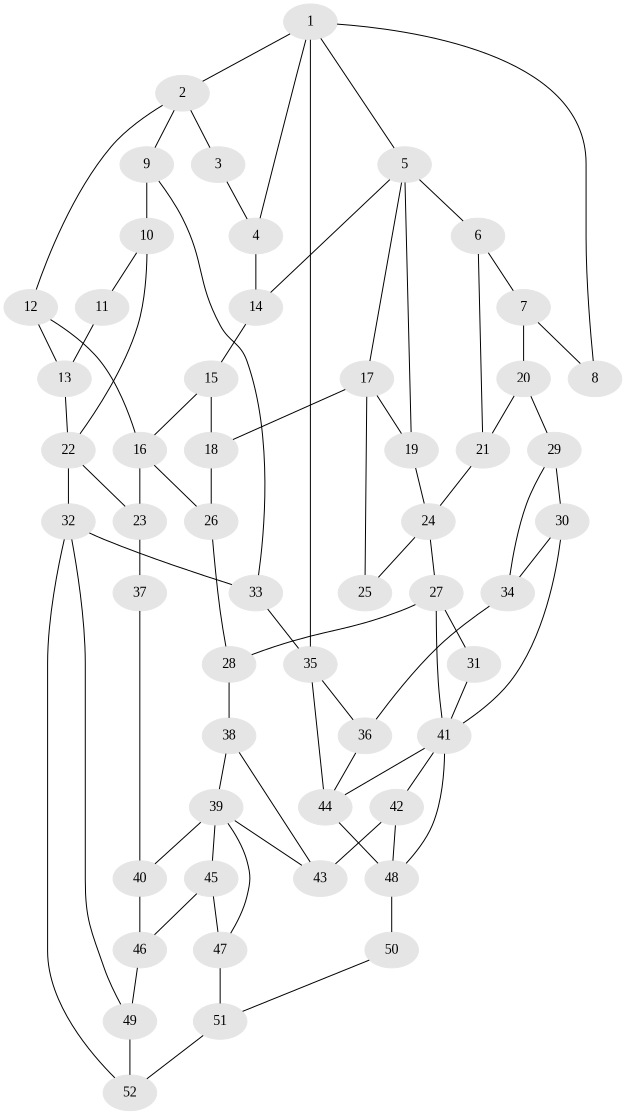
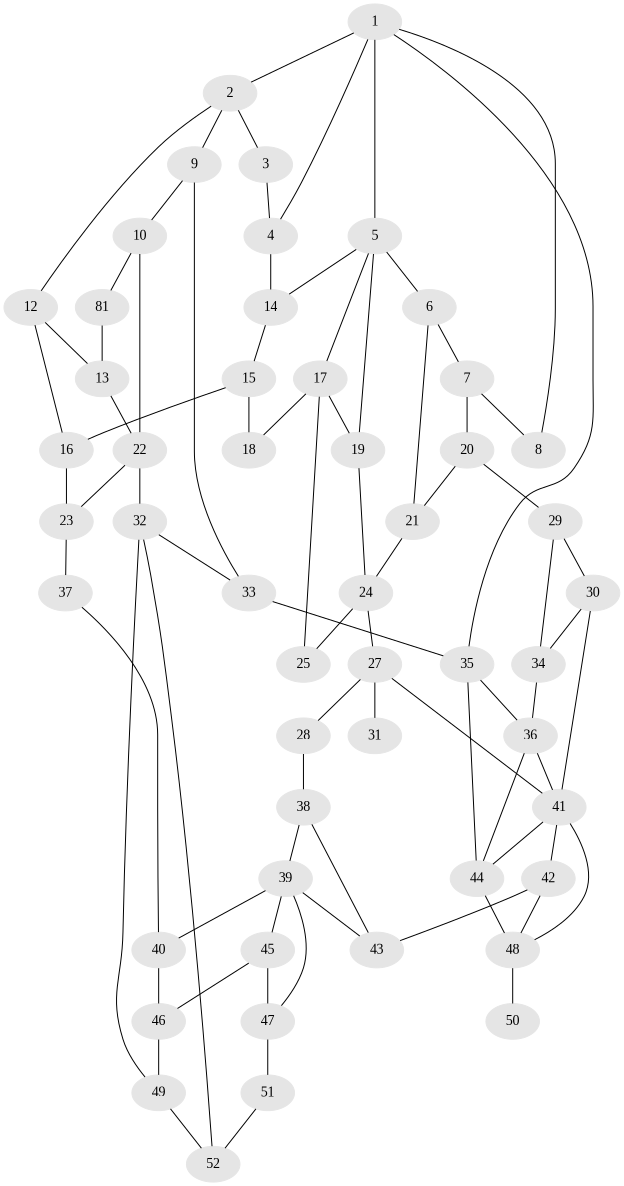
node "11": label "11" -> "81"
node "26": removed
edge "31" -- "41": now "36" -- "41"
edge "50" -- "51": removed
